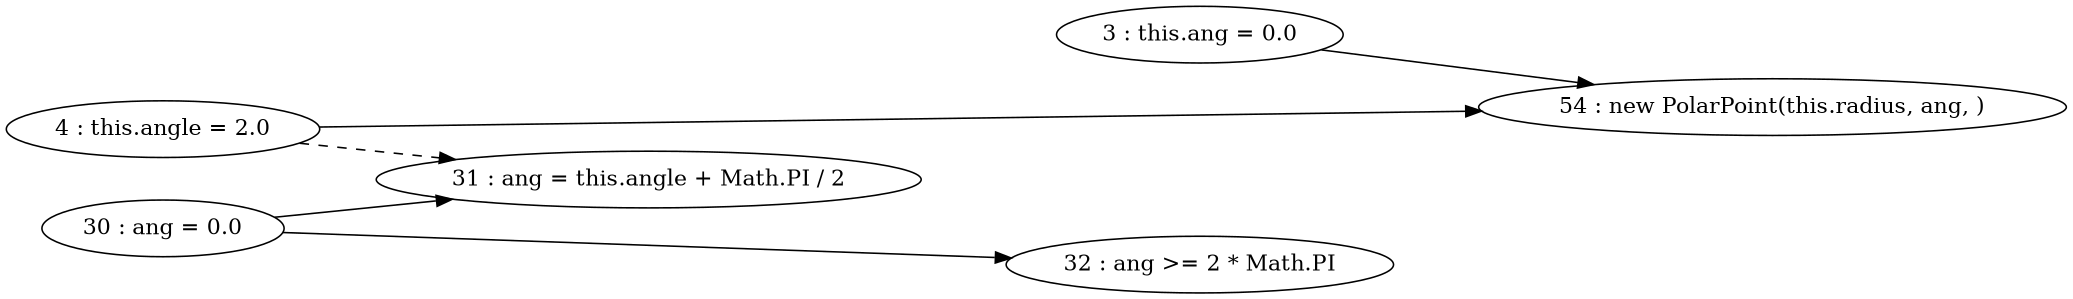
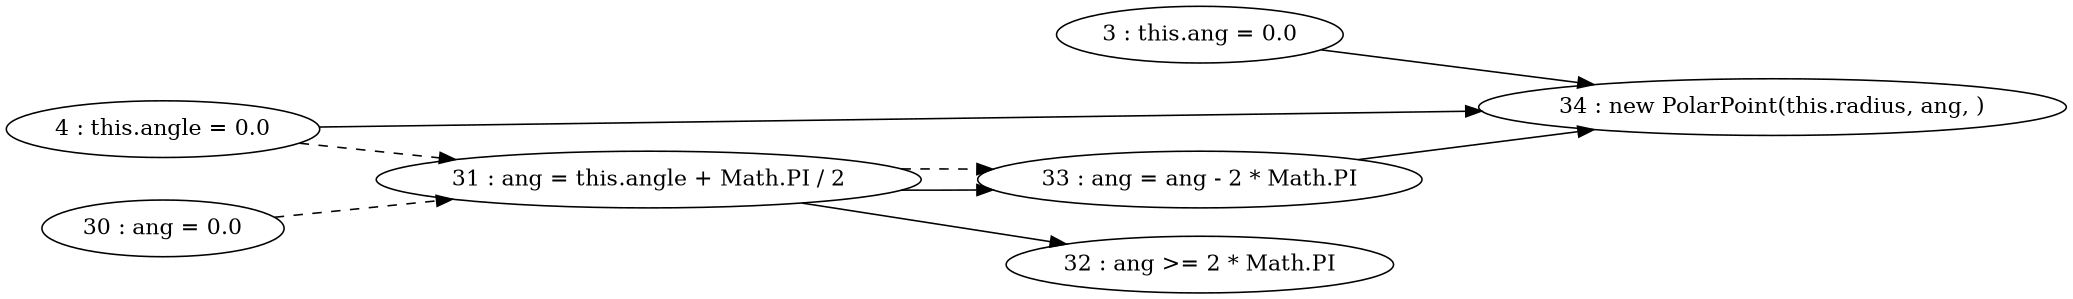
node "54 : new PolarPoint(this.radius, ang, )": label "54 : new PolarPoint(this.radius, ang, )" -> "34 : new PolarPoint(this.radius, ang, )"
node "4 : this.angle = 2.0": label "4 : this.angle = 2.0" -> "4 : this.angle = 0.0"
node "33 : ang = ang - 2 * Math.PI": added
edge "30 : ang = 0.0" -> "31 : ang = this.angle + Math.PI / 2": style solid -> dashed
edge "30 : ang = 0.0" -> "32 : ang >= 2 * Math.PI": now "31 : ang = this.angle + Math.PI / 2" -> "32 : ang >= 2 * Math.PI"
